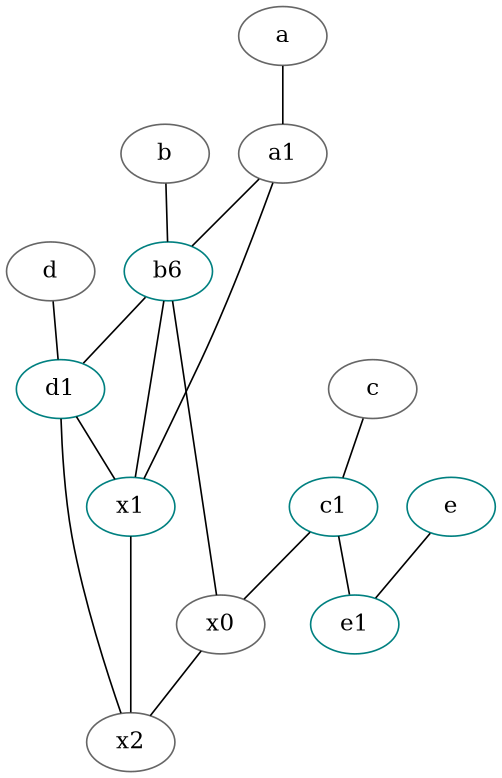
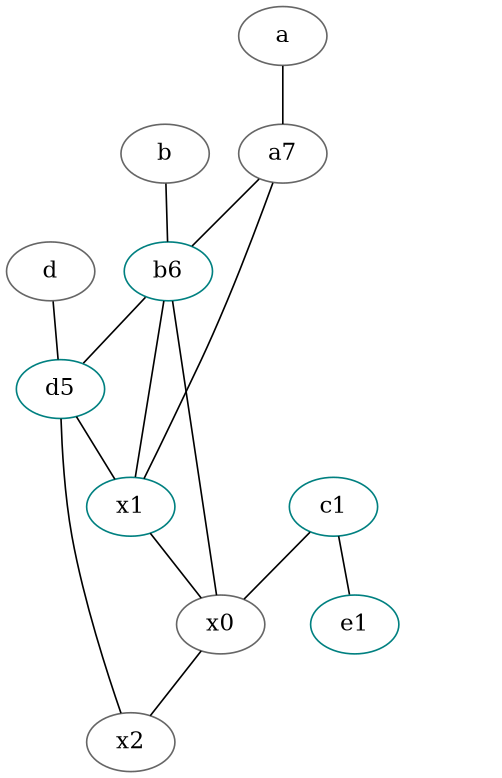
node "a1": label "a1" -> "a7"
node "d1": label "d1" -> "d5"
node "c": removed
node "e": removed
edge "x1" -- "x2": now "x1" -- "x0"
